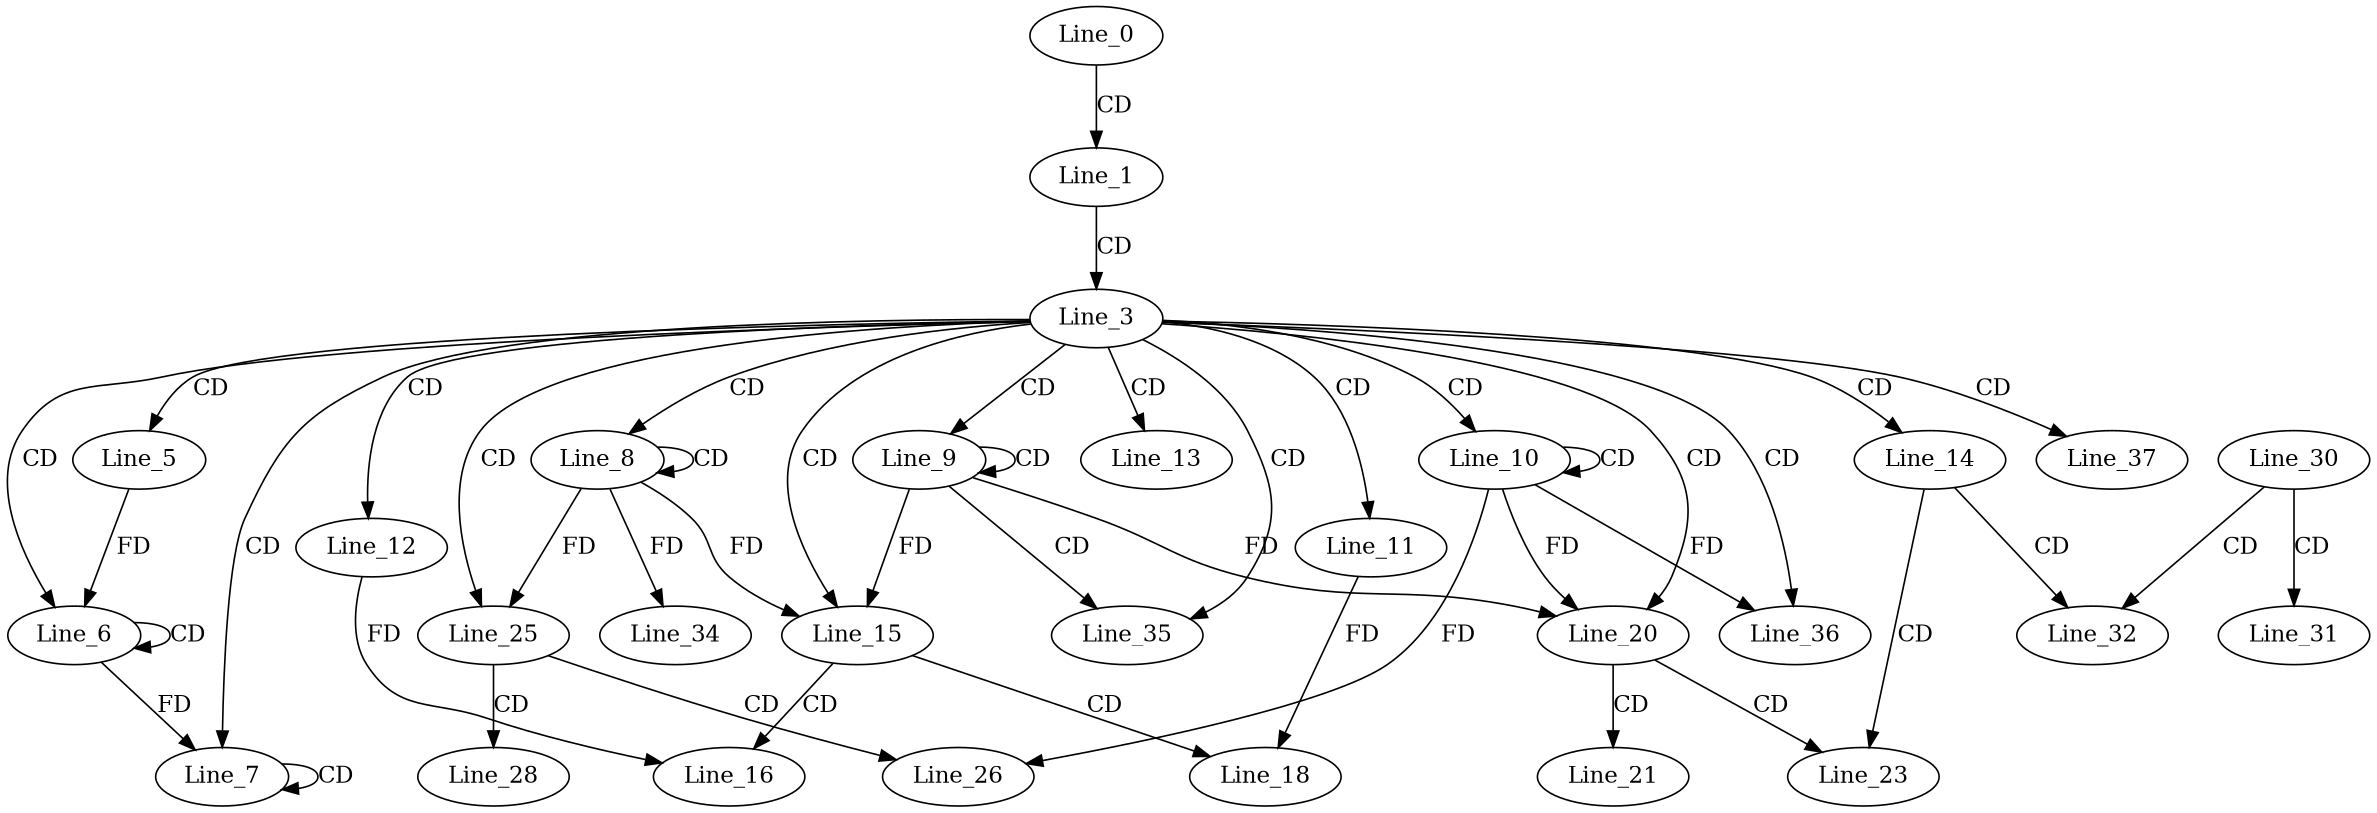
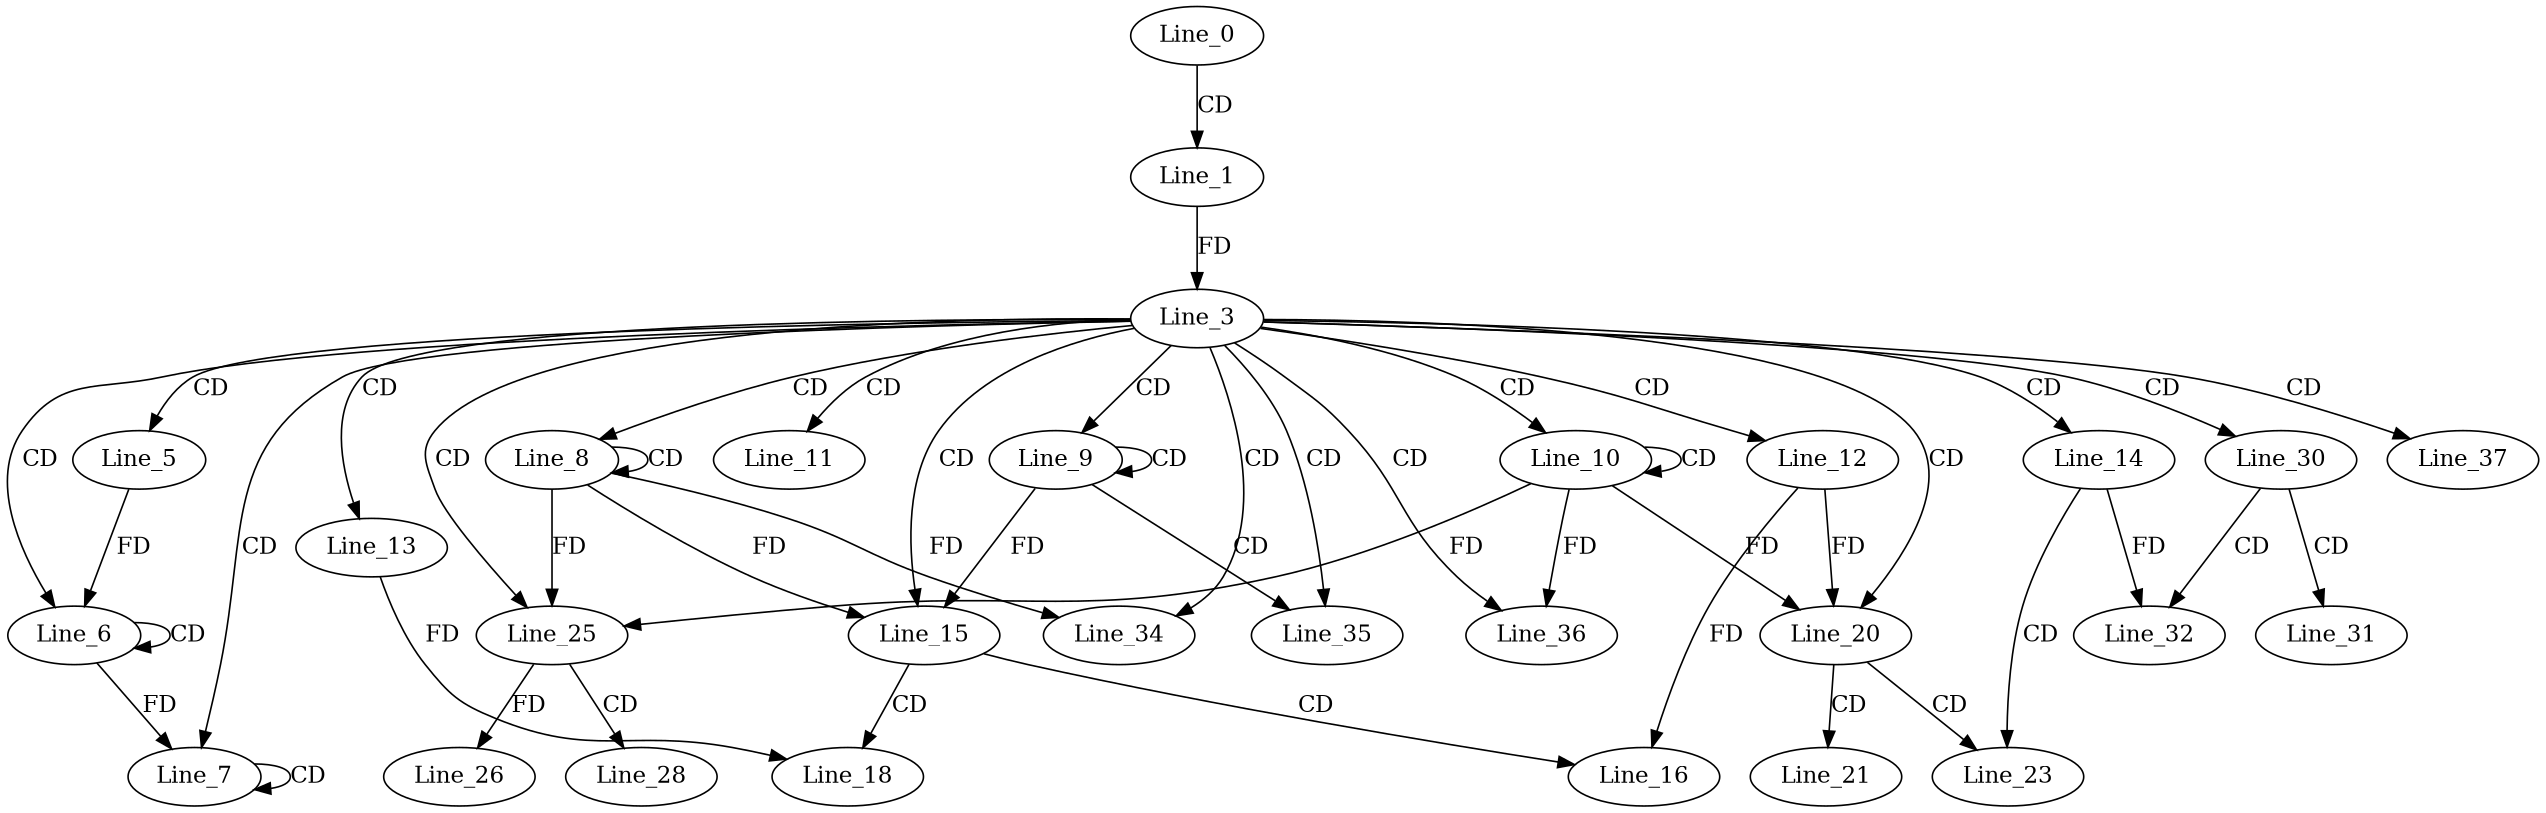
edge "Line_1" -> "Line_3": label "CD" -> "FD"
edge "Line_3" -> "Line_30": added, label "CD"
edge "Line_3" -> "Line_34": added, label "CD"
edge "Line_14" -> "Line_32": label "CD" -> "FD"
edge "Line_9" -> "Line_20": now "Line_12" -> "Line_20"
edge "Line_11" -> "Line_18": now "Line_13" -> "Line_18"
edge "Line_10" -> "Line_26": now "Line_10" -> "Line_25"
edge "Line_25" -> "Line_26": label "CD" -> "FD"
